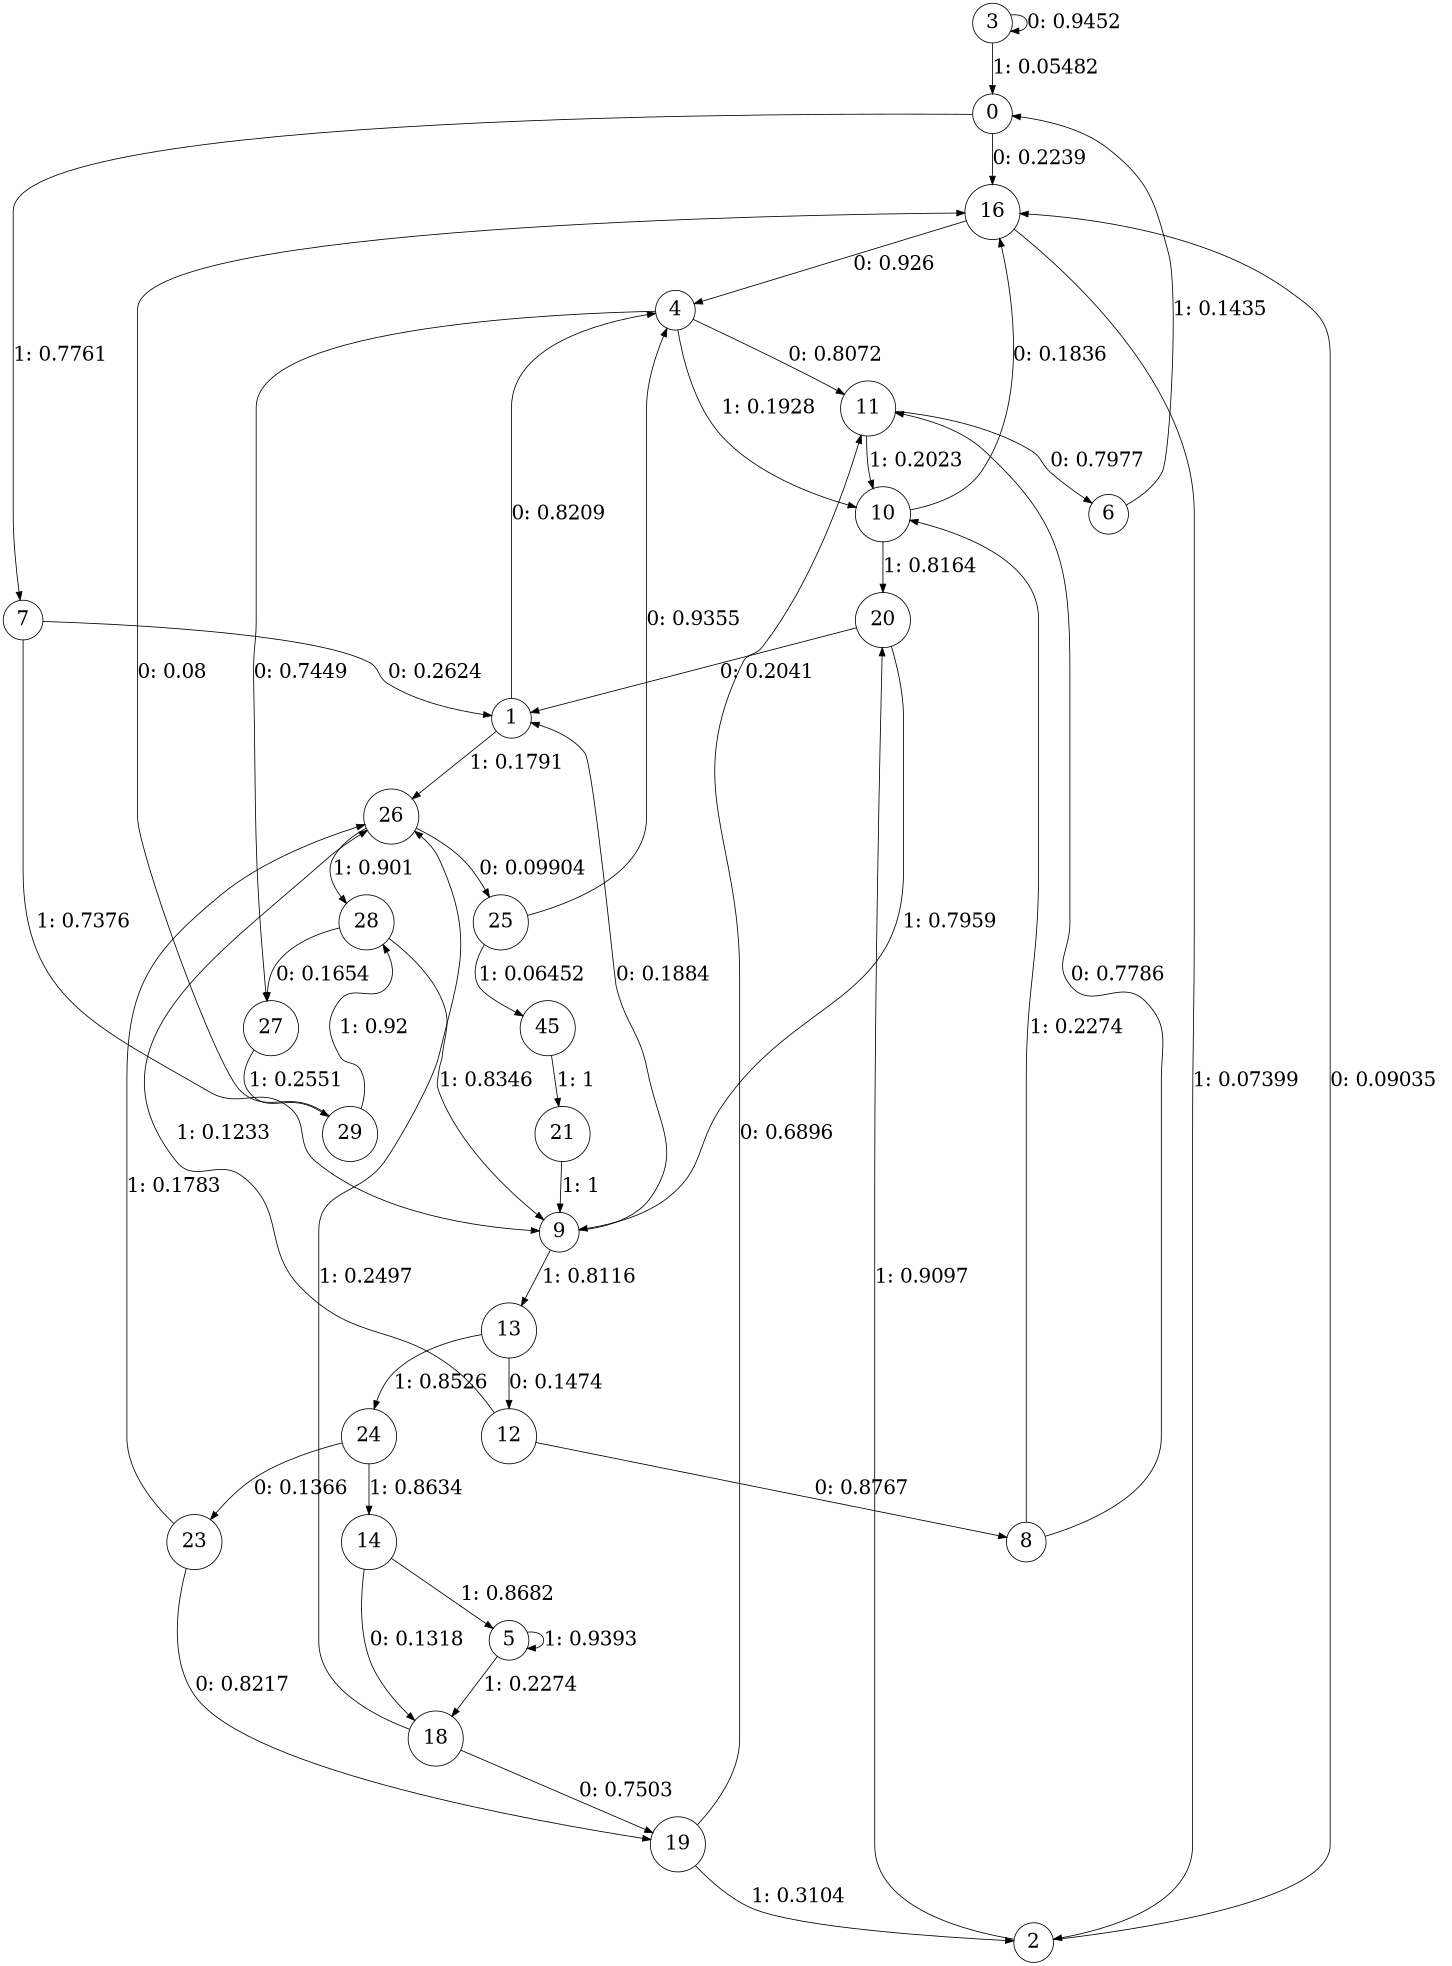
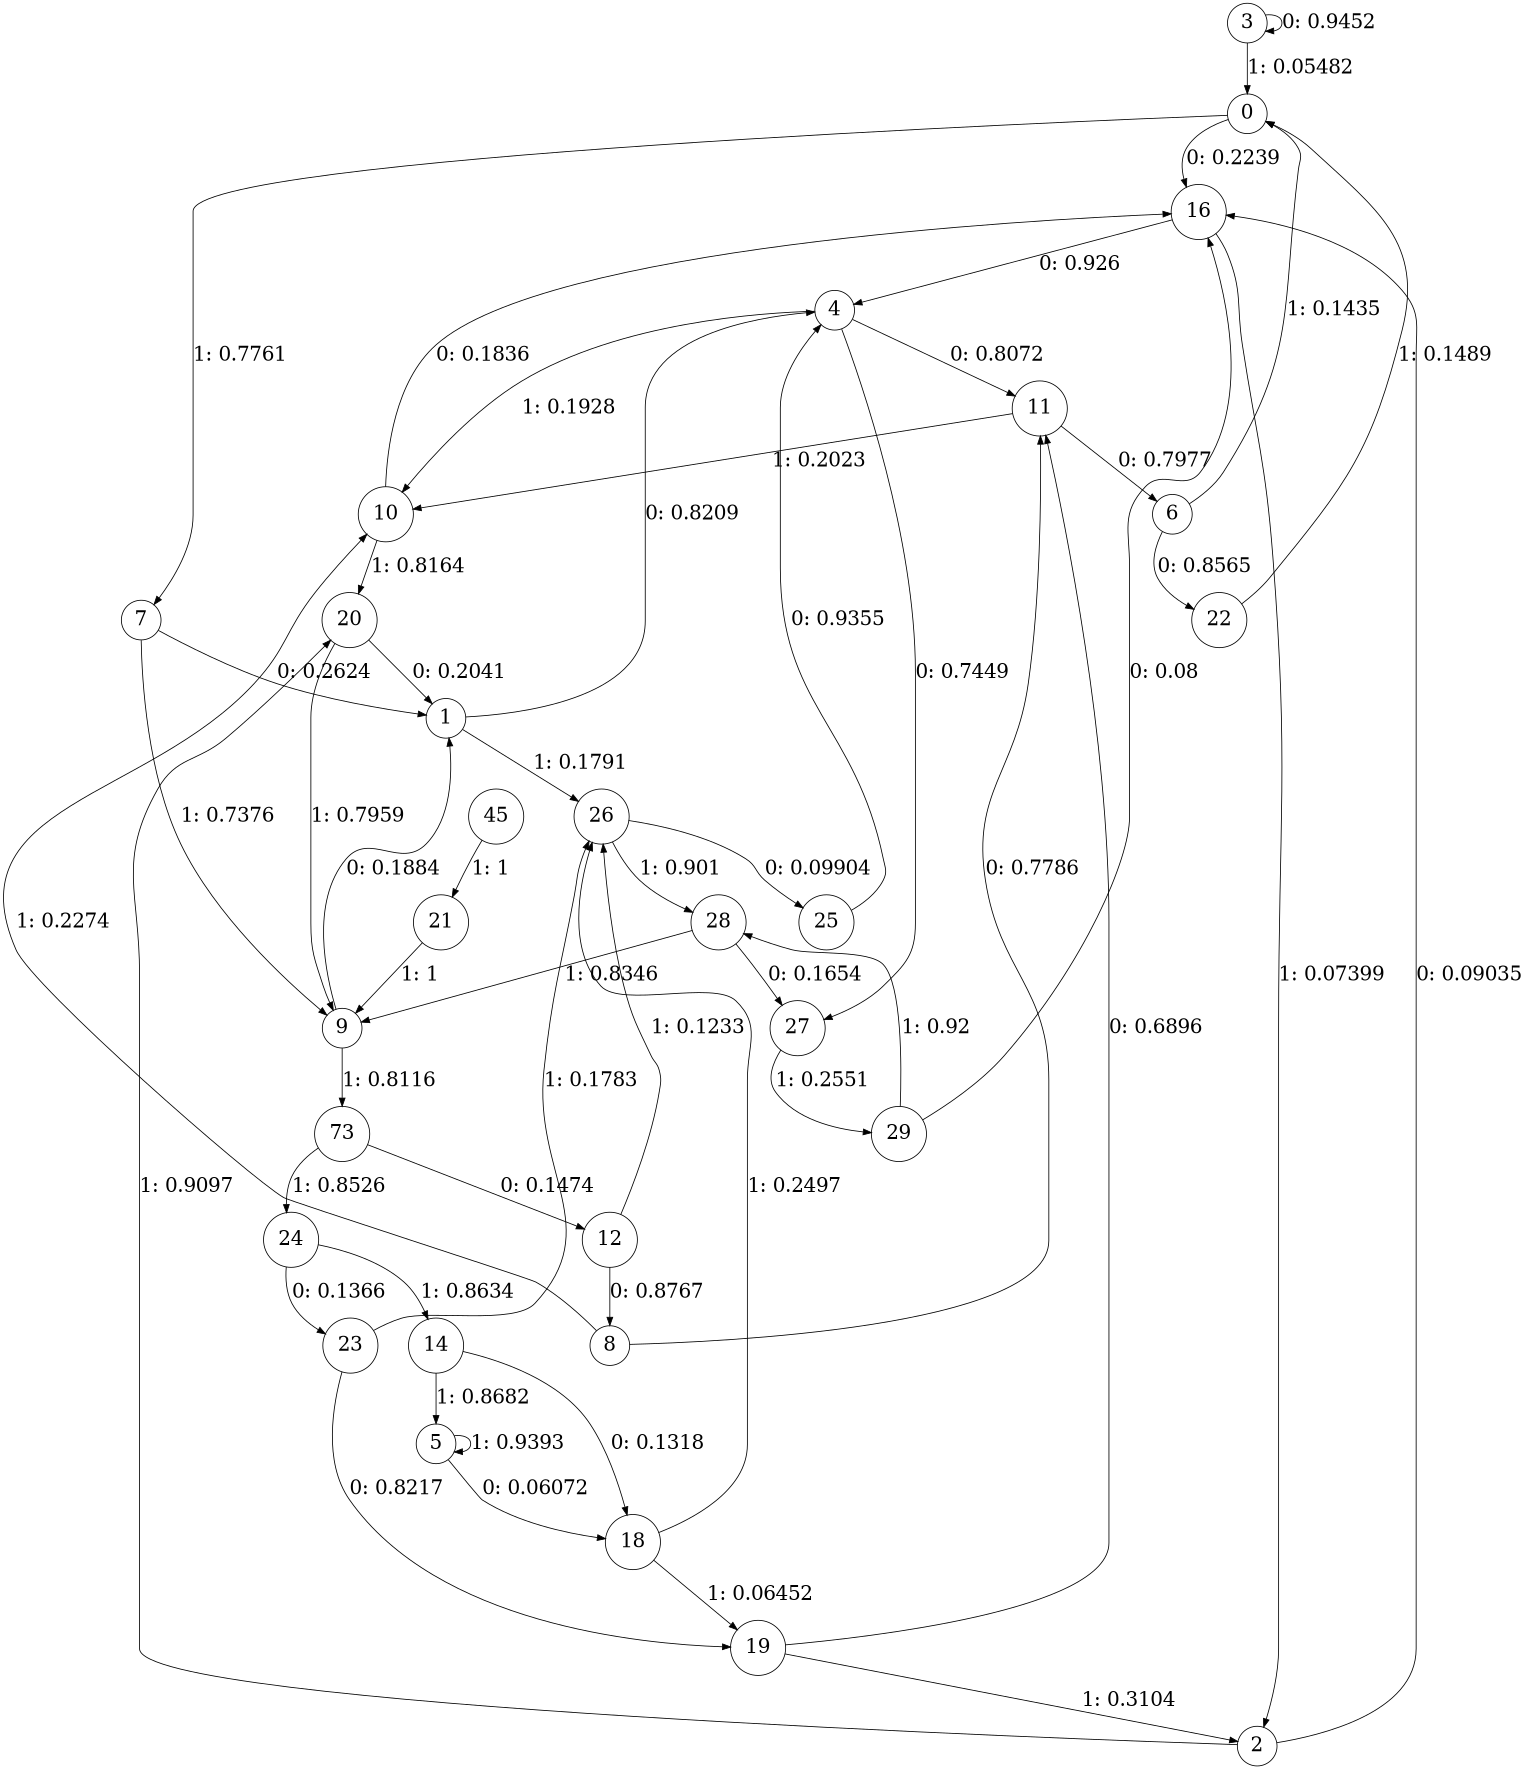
node "22": added
edge "25" -> "45": removed, label "1: 0.06452"
node "13": label "13" -> "73"
edge "5" -> "18": label "1: 0.2274   " -> "0: 0.06072  "
edge "18" -> "19": label "0: 0.7503   " -> "1: 0.06452  "
